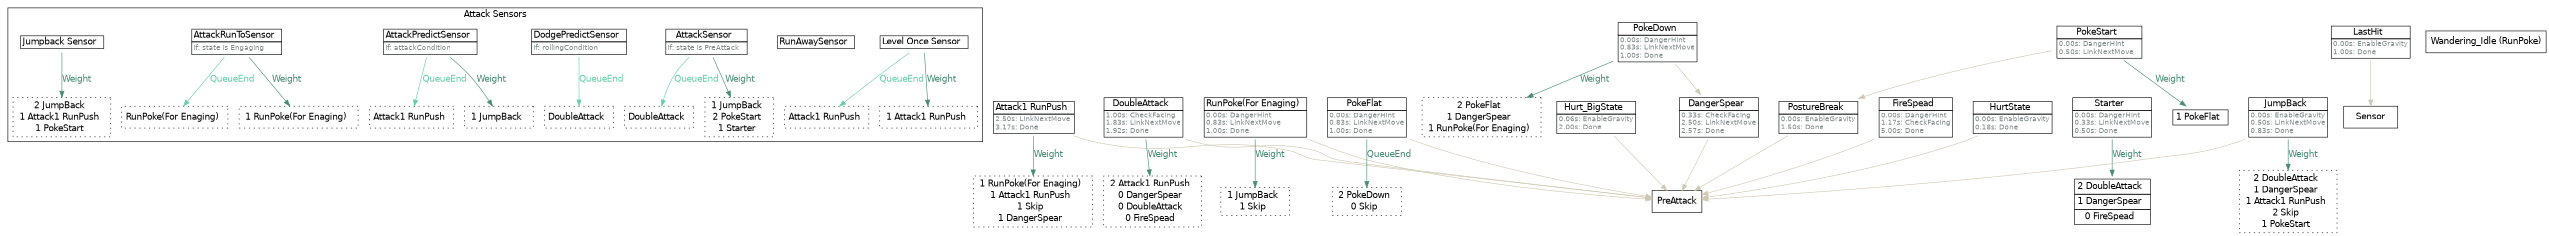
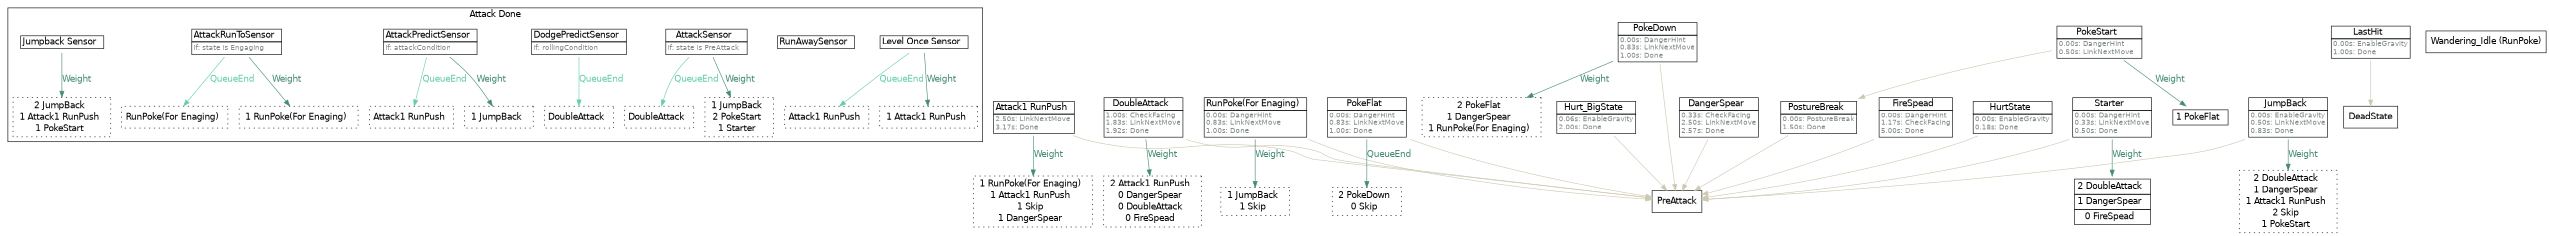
cluster "Attack Sensors": label "Attack Sensors" -> "Attack Done"
edge "PokeDown" -> "DangerSpear": now "PokeDown" -> "PreAttack"
node "Sensor": label "Sensor" -> "DeadState"
node "PostureBreak": text "0.00s: EnableGravity" -> "0.00s: PostureBreak"
edge "Starter" -> "PreAttack": added
